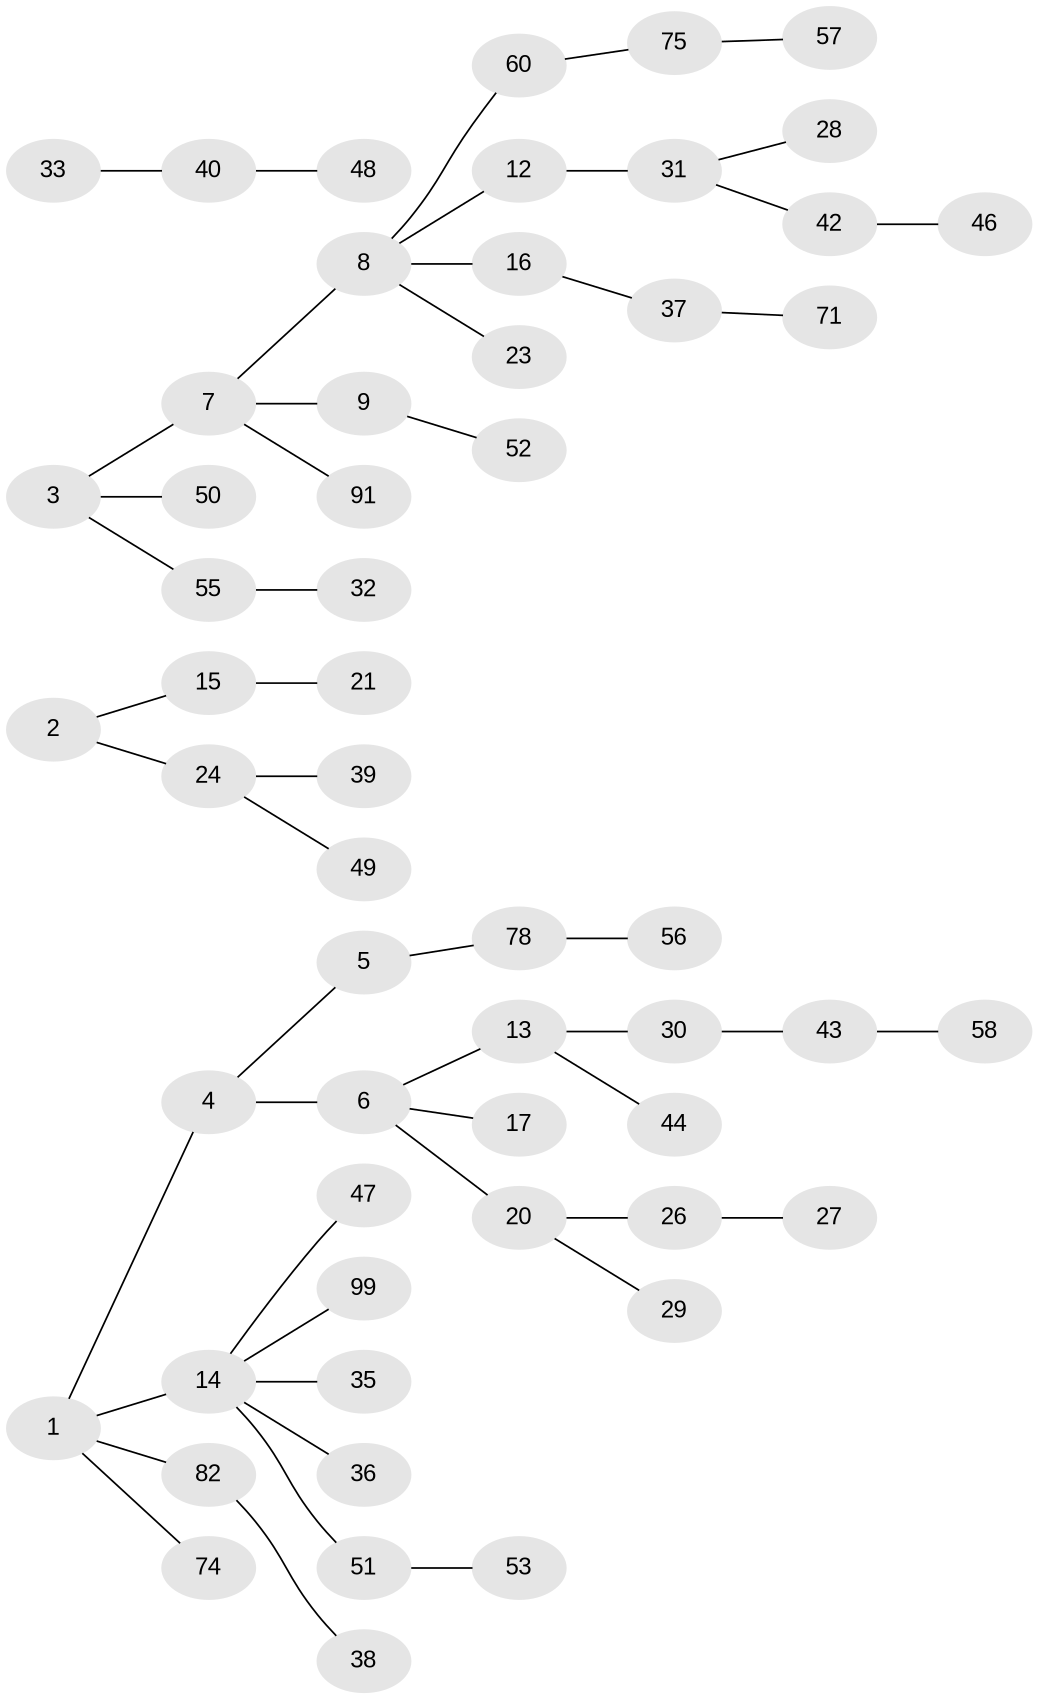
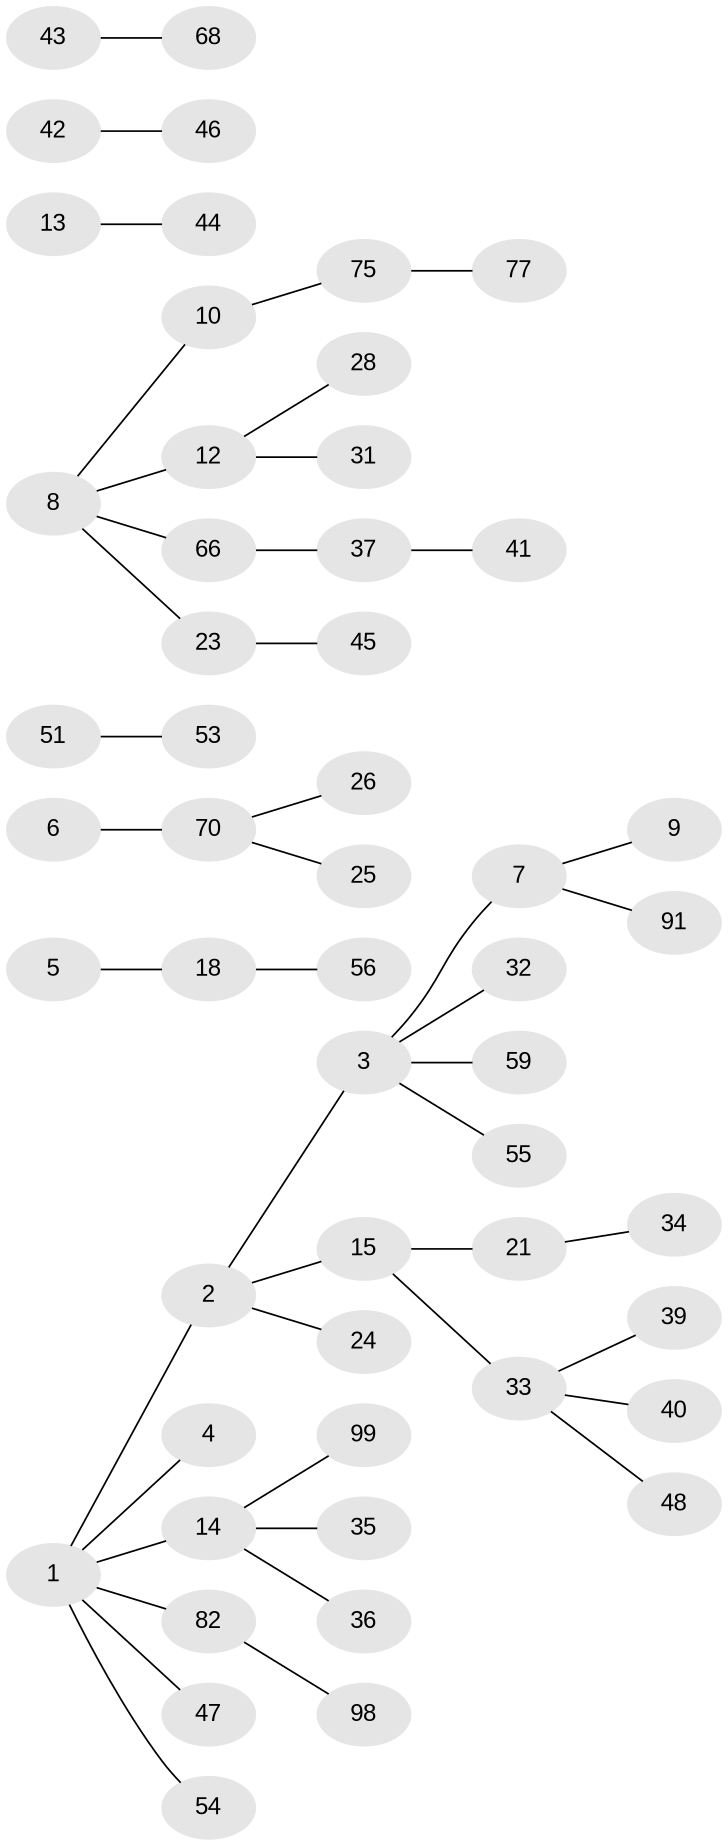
node "57": label "57" -> "77"
node "60": label "60" -> "10"
edge "28" -- "31": now "28" -- "12"
edge "40" -- "48": now "33" -- "48"
edge "31" -- "42": removed
node "16": label "16" -> "66"
node "71": label "71" -> "41"
edge "8" -- "7": removed
node "52": removed
node "50": label "50" -> "59"
edge "55" -- "32": now "3" -- "32"
node "45": added
edge "24" -- "39": now "33" -- "39"
node "49": removed
node "78": label "78" -> "18"
edge "5" -- "4": removed
node "30": removed
node "58": label "58" -> "68"
edge "13" -- "6": removed
edge "4" -- "6": removed
node "17": removed
edge "3" -- "2": added
node "20": label "20" -> "70"
node "27": removed
node "34": added
edge "47" -- "14": now "47" -- "1"
node "29": label "29" -> "25"
edge "15" -- "33": added
edge "2" -- "1": added
edge "14" -- "51": removed
node "74": label "74" -> "54"
node "38": label "38" -> "98"
